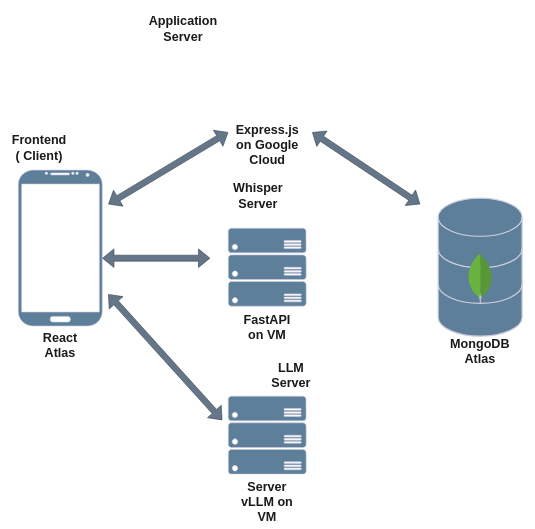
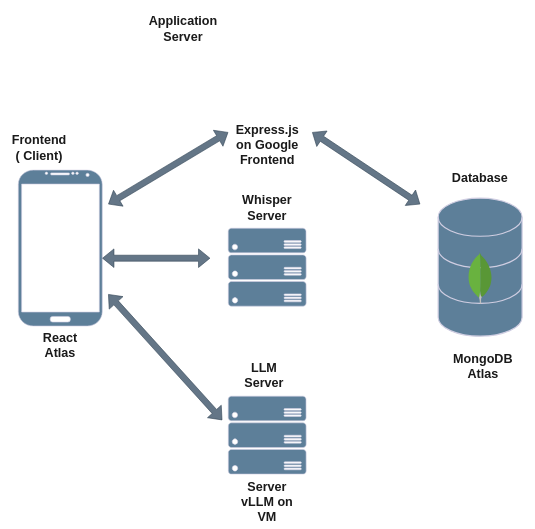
node "Express.js on Google Cloud": label "Express.js on Google Cloud" -> "Express.js on Google Frontend"
node "Database": added
node "Whisper Server": moved (258, 195) -> (267, 207)
node "FastAPI on VM": removed
node "MongoDB Atlas": moved (480, 351) -> (483, 366)
node "LLM Server": moved (291, 375) -> (264, 375)
